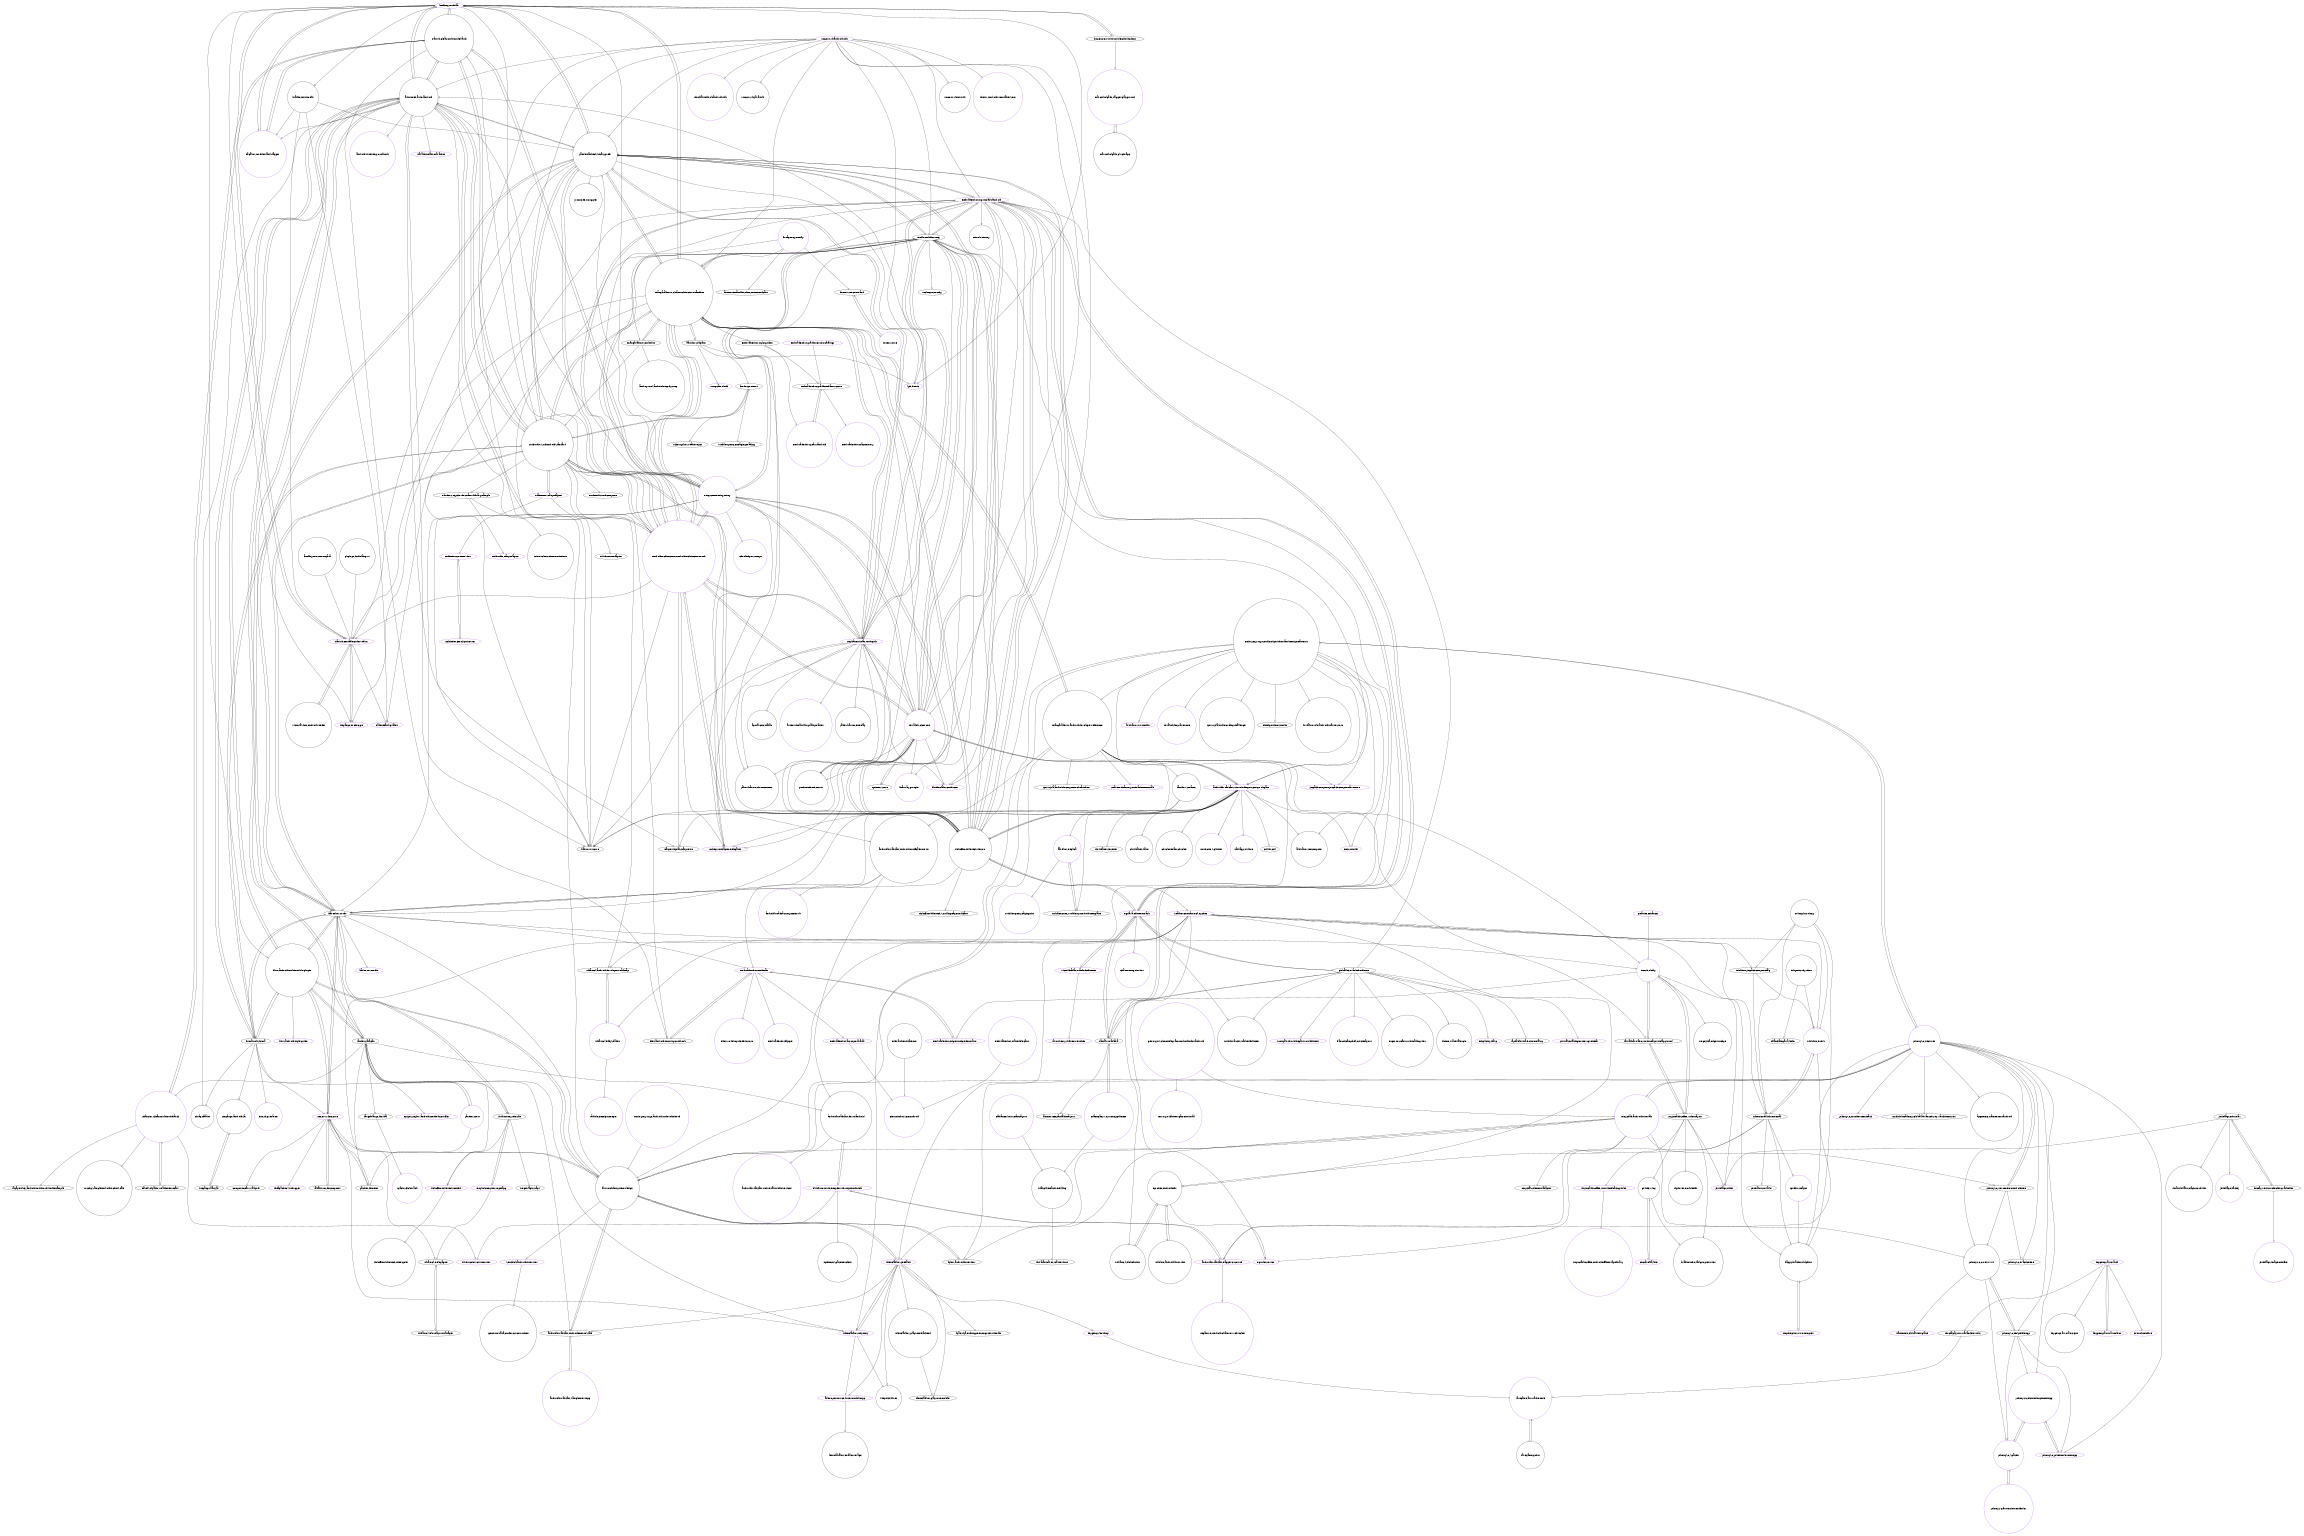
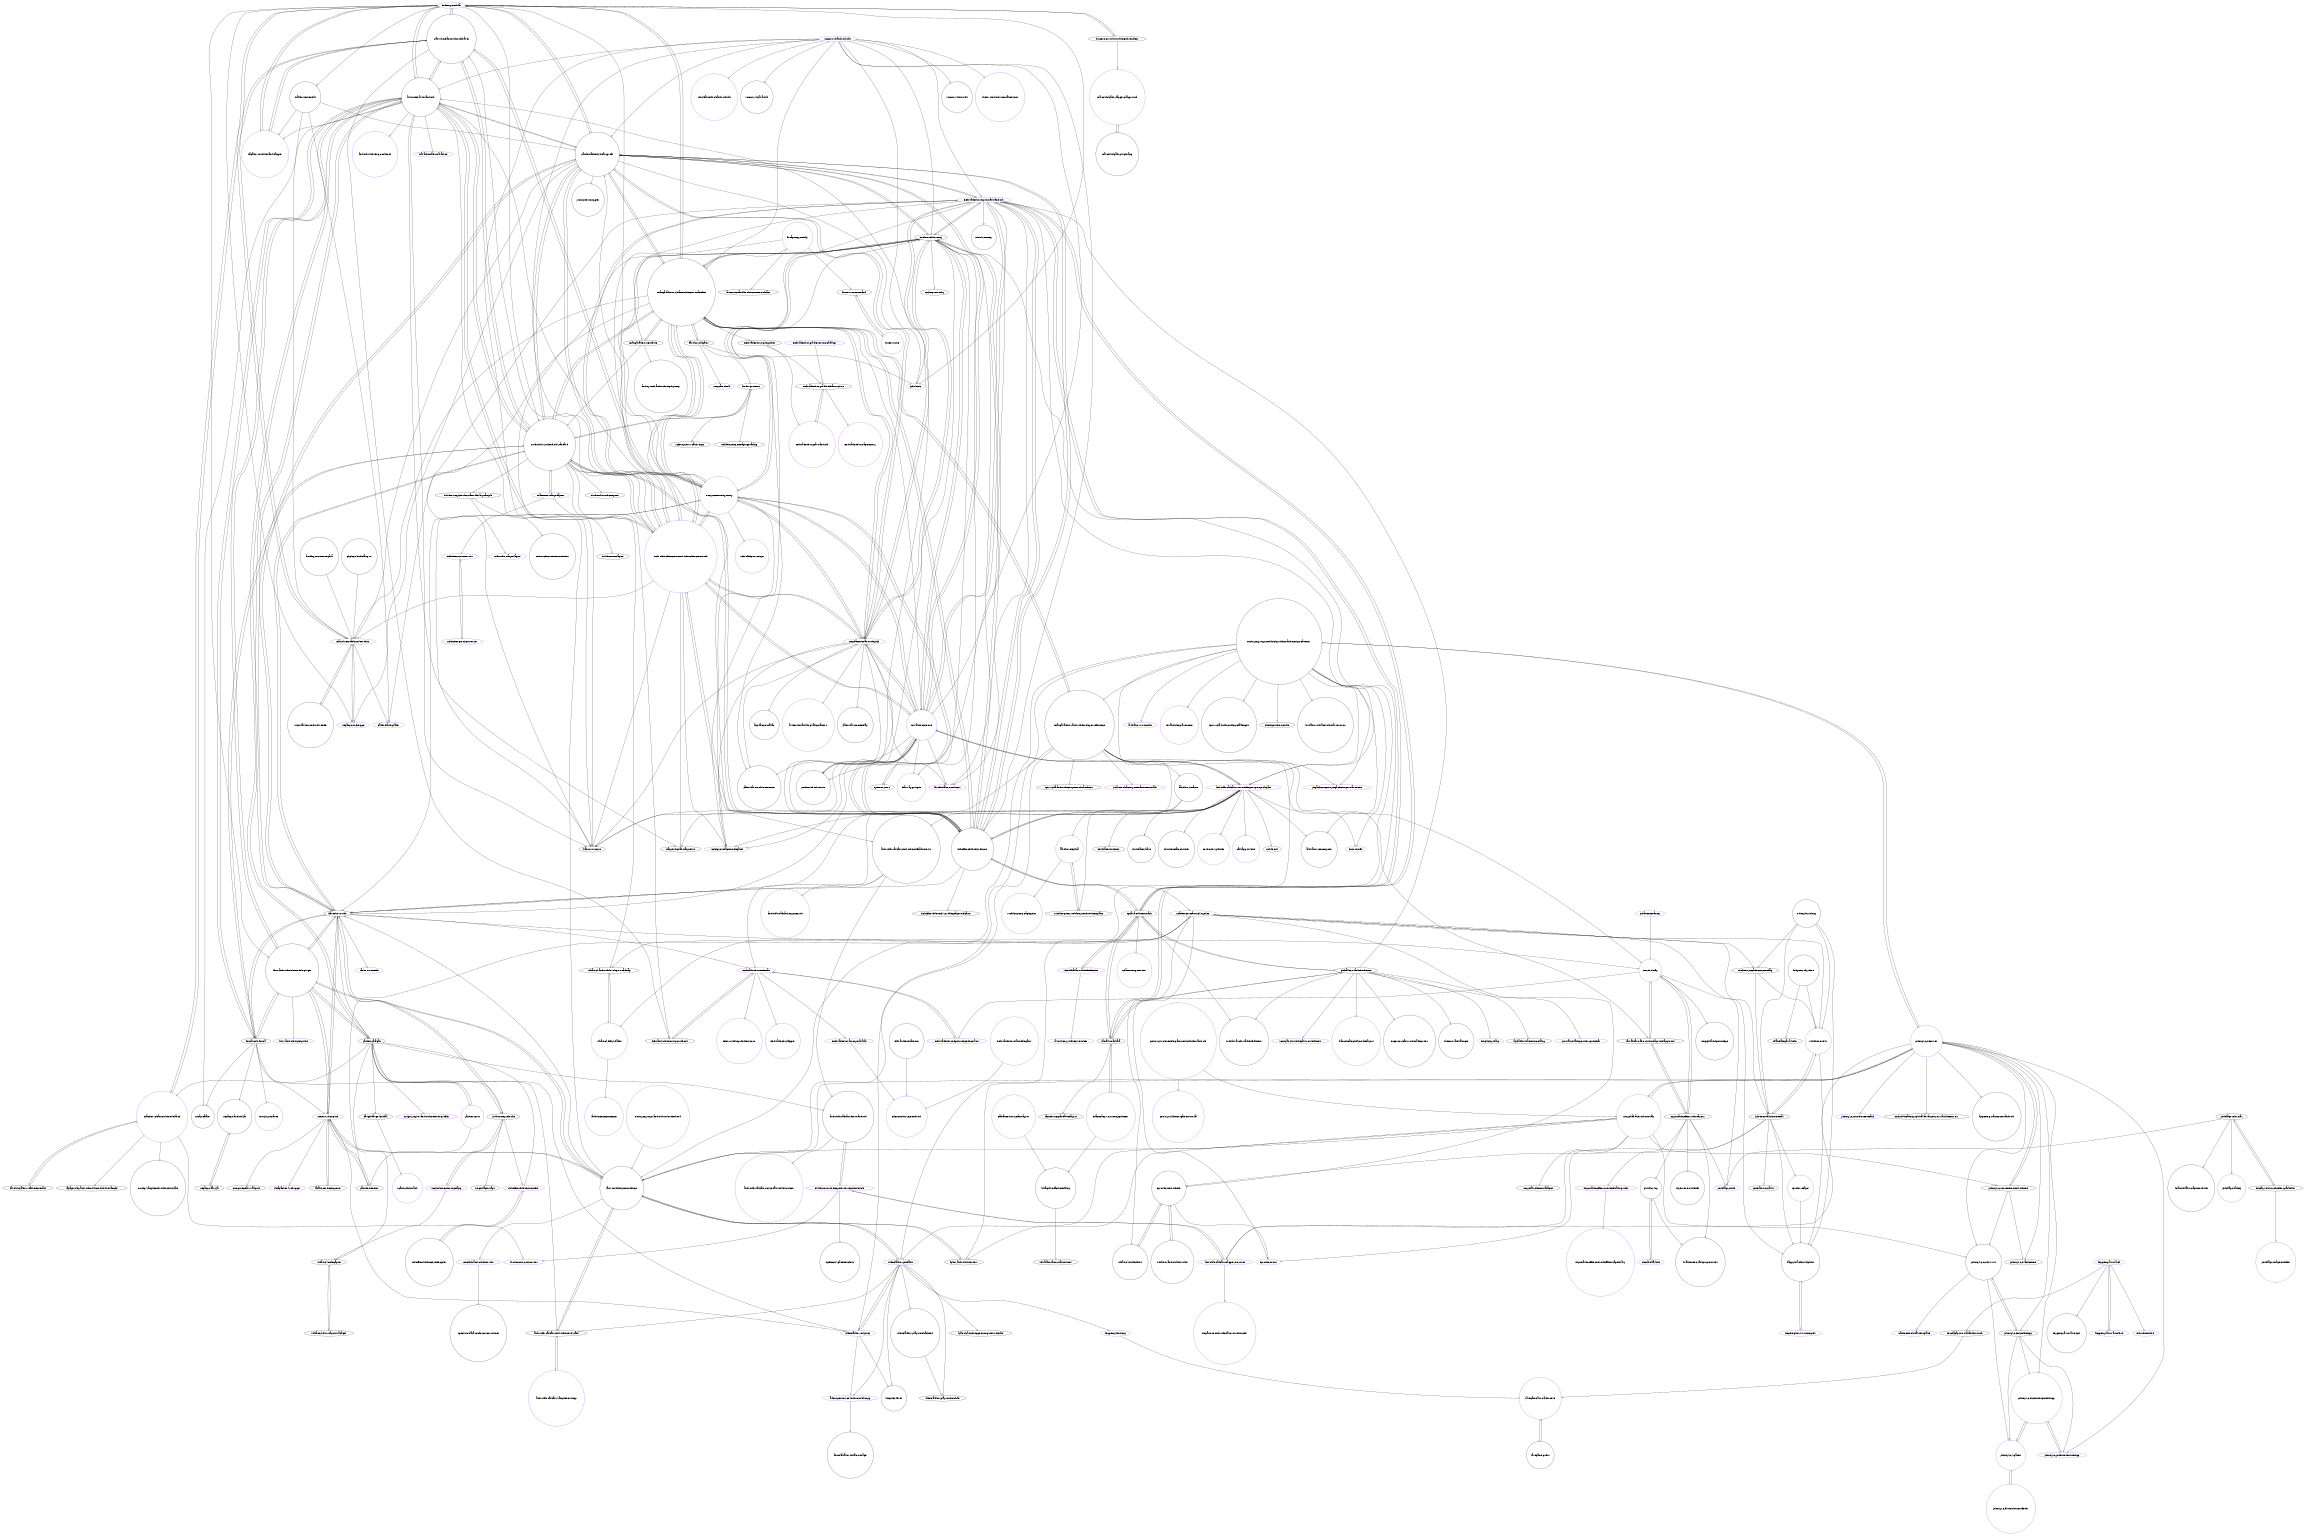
edge "tinkoff-mobile-tech/TiRecycler" -> "tinkoff-mobile-tech/KoTEA": added
